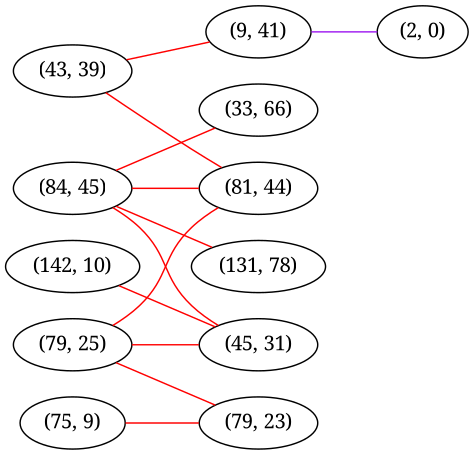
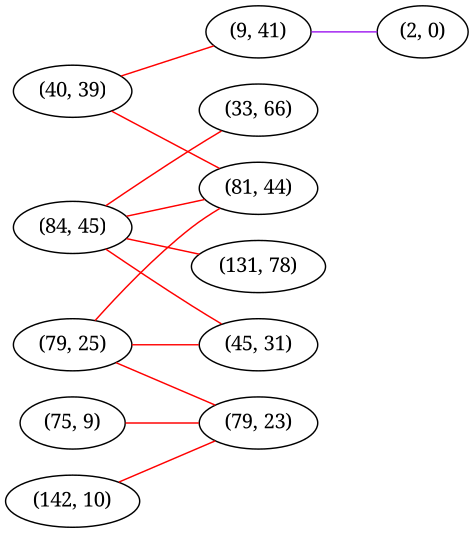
node "(43, 39)": label "(43, 39)" -> "(40, 39)"
edge "(142, 10)" -- "(45, 31)": now "(142, 10)" -- "(79, 23)"
